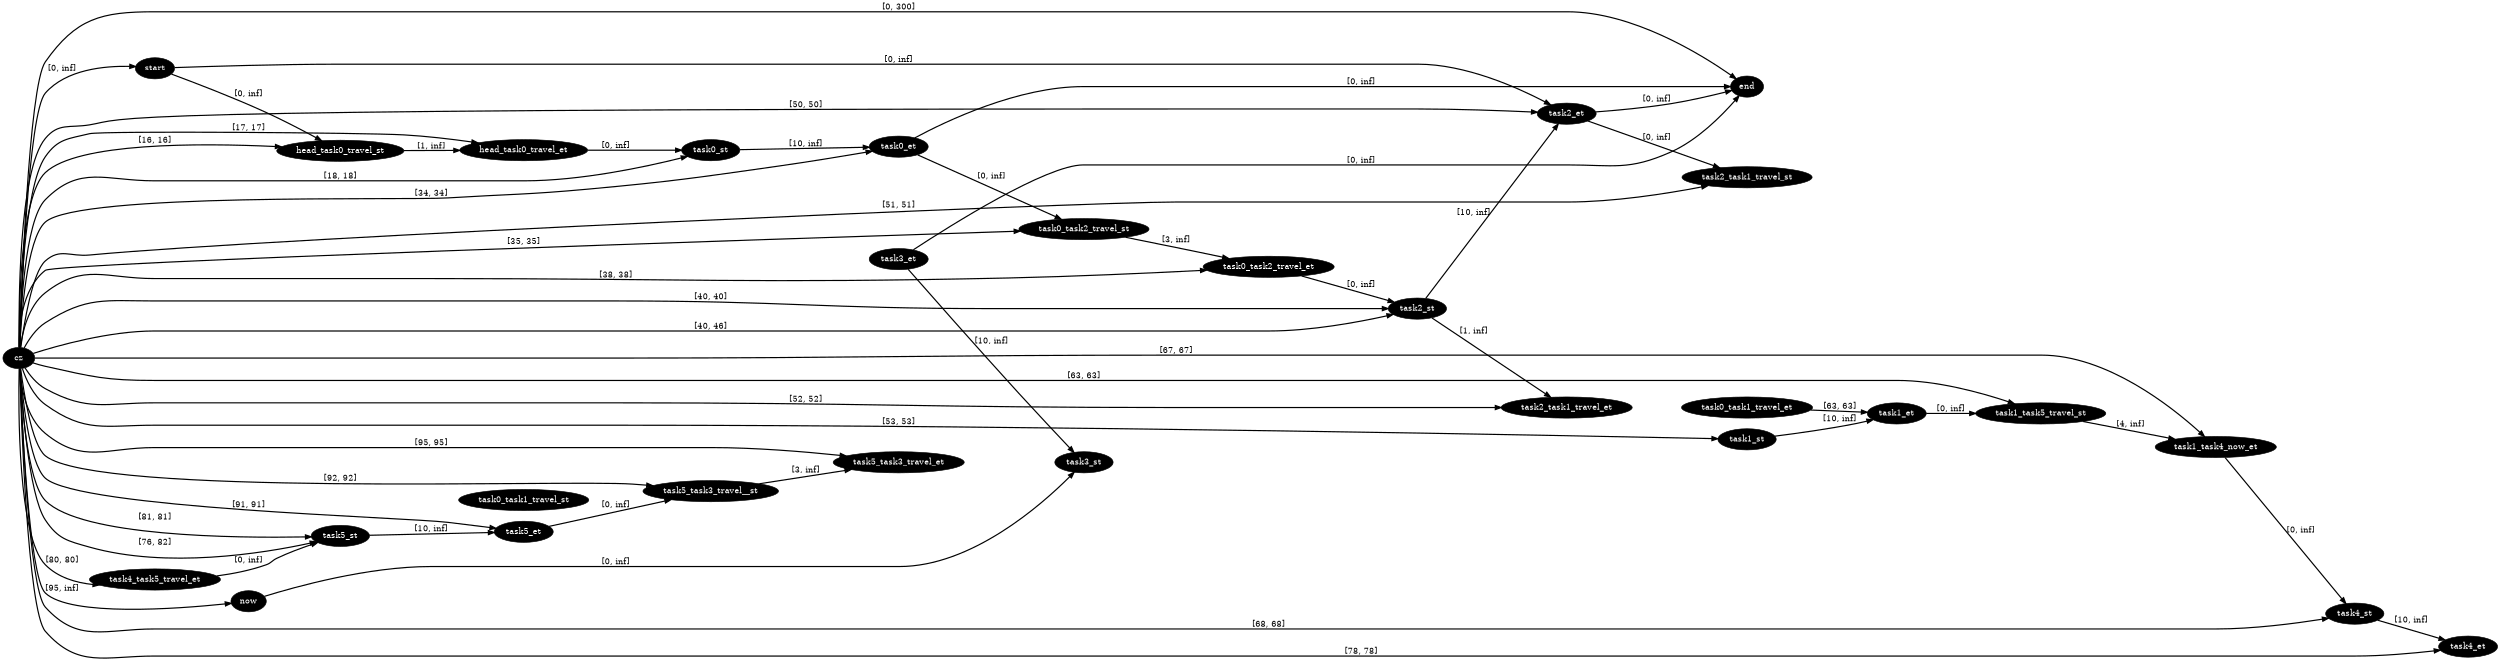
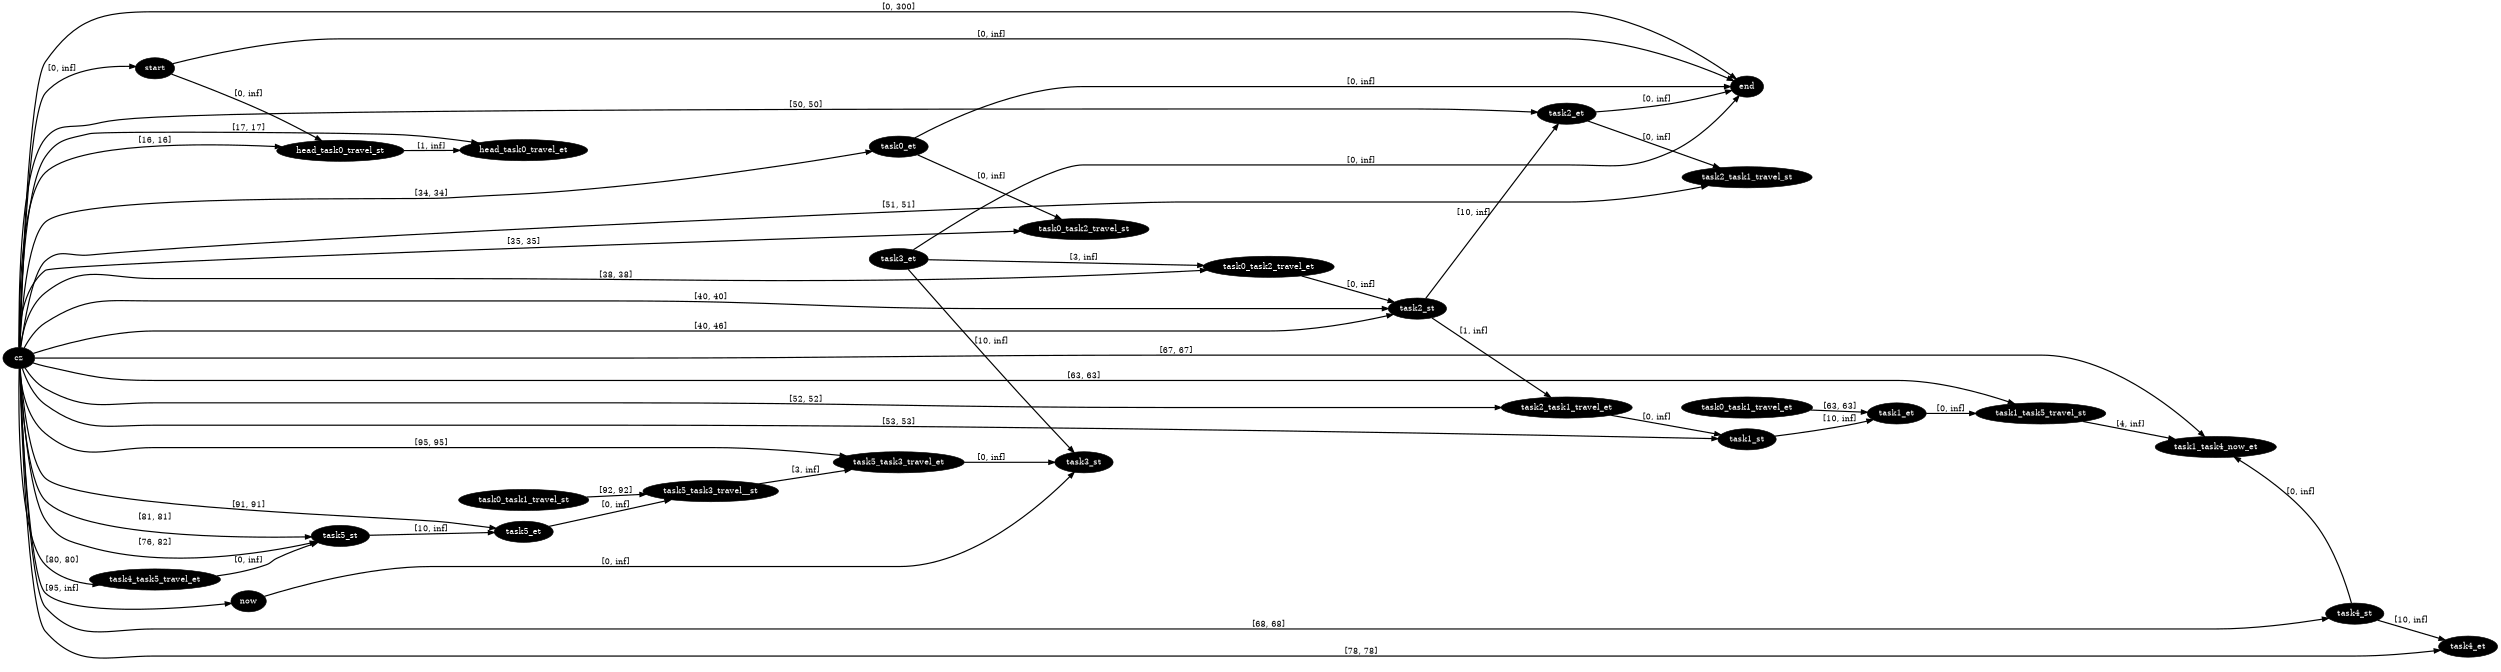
edge "start" -> "task2_et": now "start" -> "end"
node "task0_st": removed
edge "task0_task2_travel_st" -> "task0_task2_travel_et": now "task3_et" -> "task0_task2_travel_et"
edge "task2_task1_travel_et" -> "task1_st": added, label "[0, inf]"
edge "task5_task3_travel_et" -> "task3_st": added, label "[0, inf]"
edge "cz" -> "task5_task3_travel__st": now "task0_task1_travel_st" -> "task5_task3_travel__st"
edge "task1_task4_now_et" -> "task4_st": reversed
